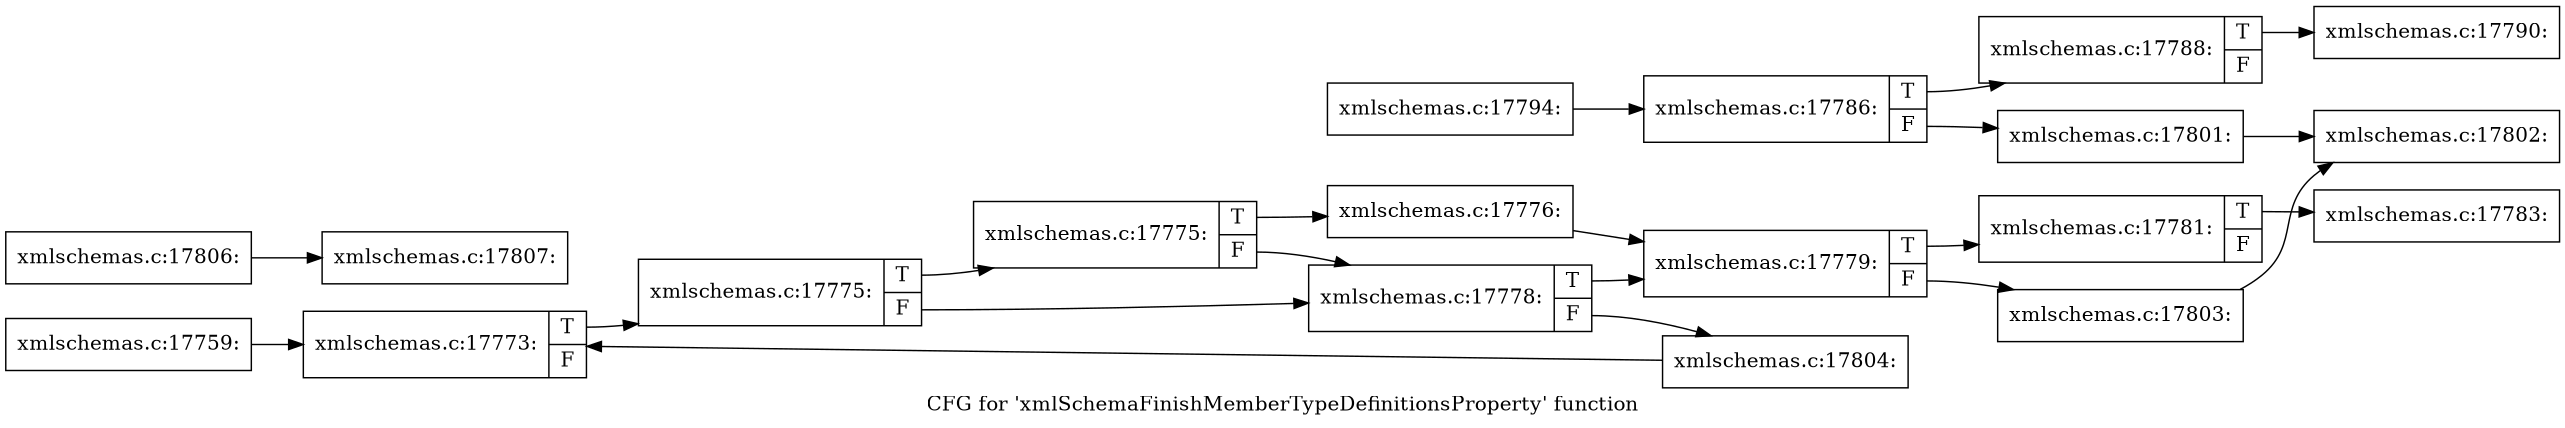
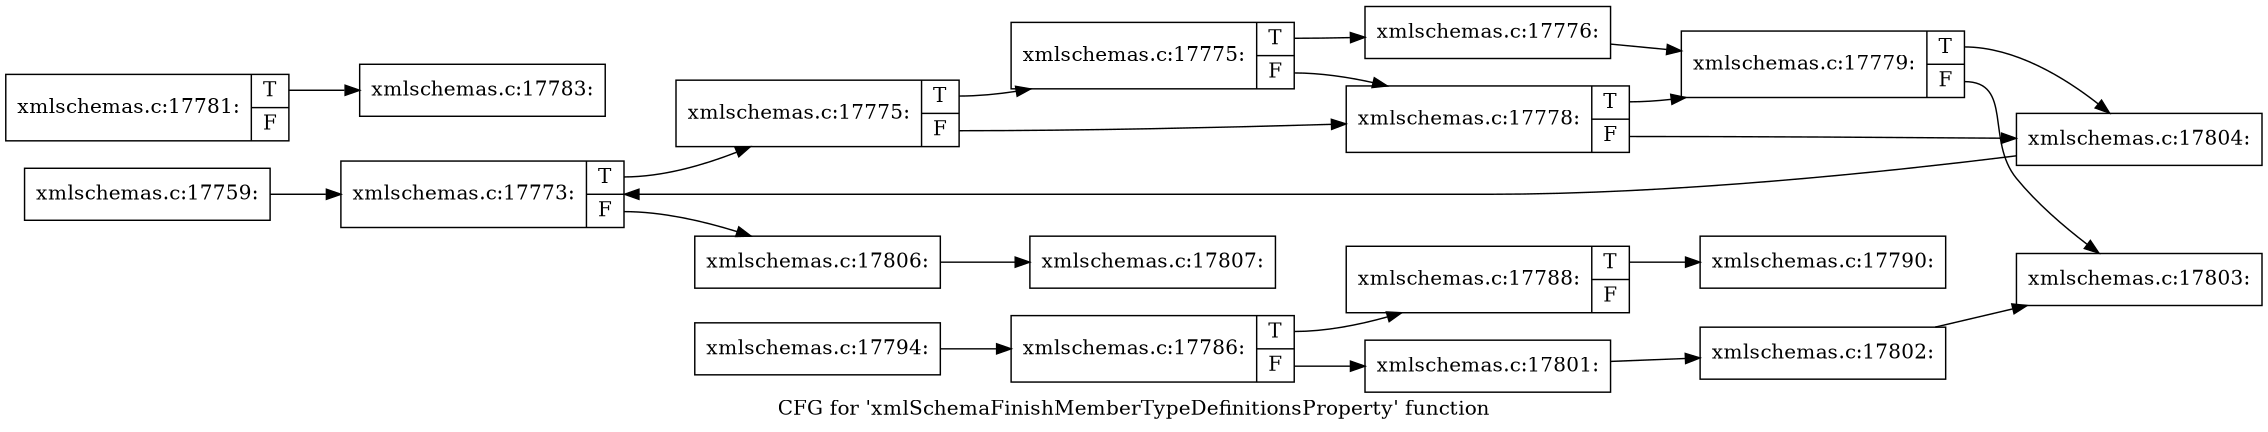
edge "xmlschemas.c:17773:" -> "xmlschemas.c:17806:": added
edge "xmlschemas.c:17803:" -> "xmlschemas.c:17802:": reversed
edge "xmlschemas.c:17779:" -> "xmlschemas.c:17781:": now "xmlschemas.c:17779:" -> "xmlschemas.c:17804:"
